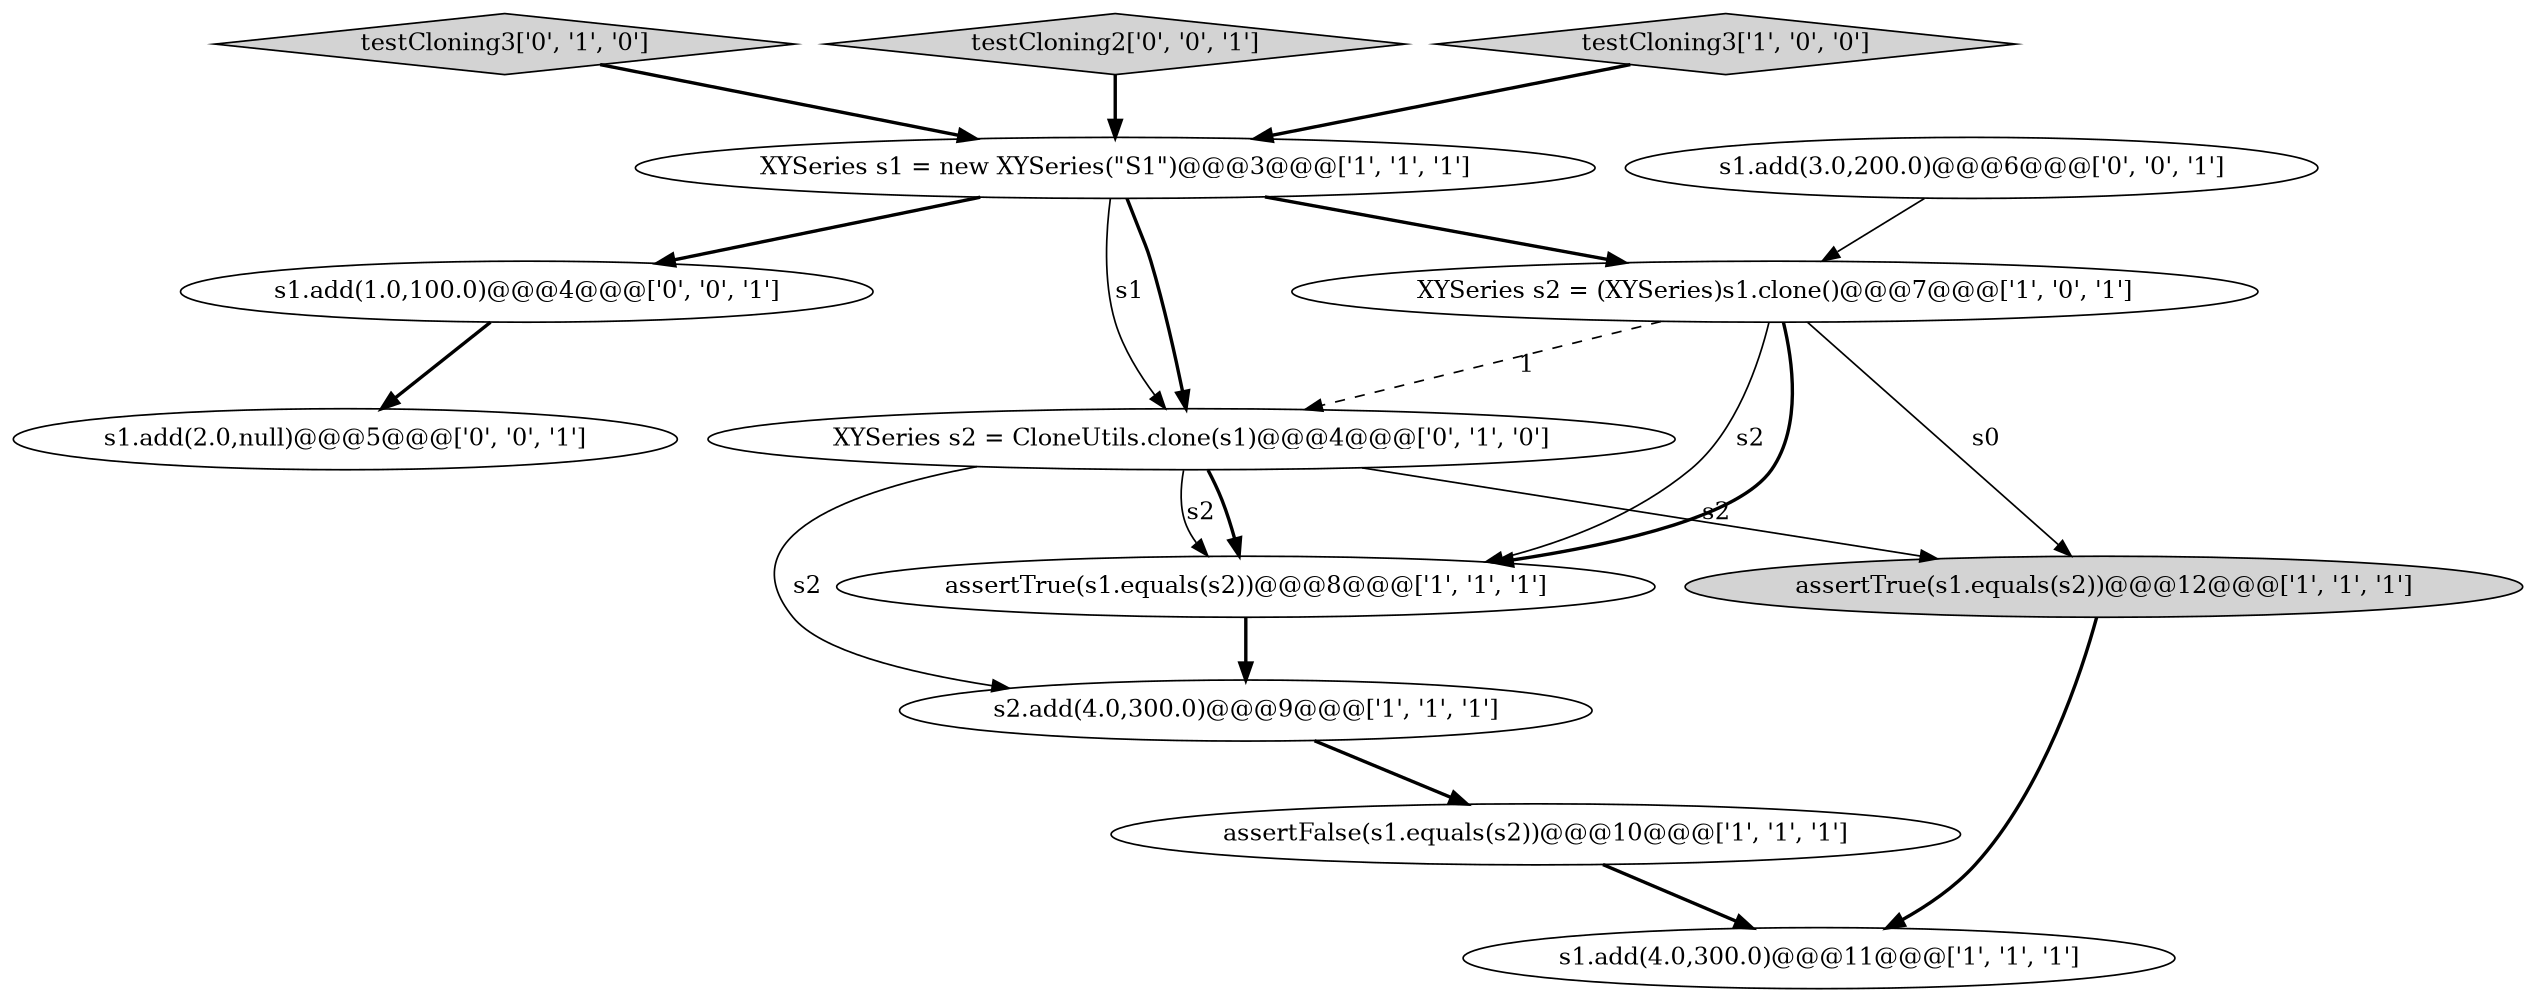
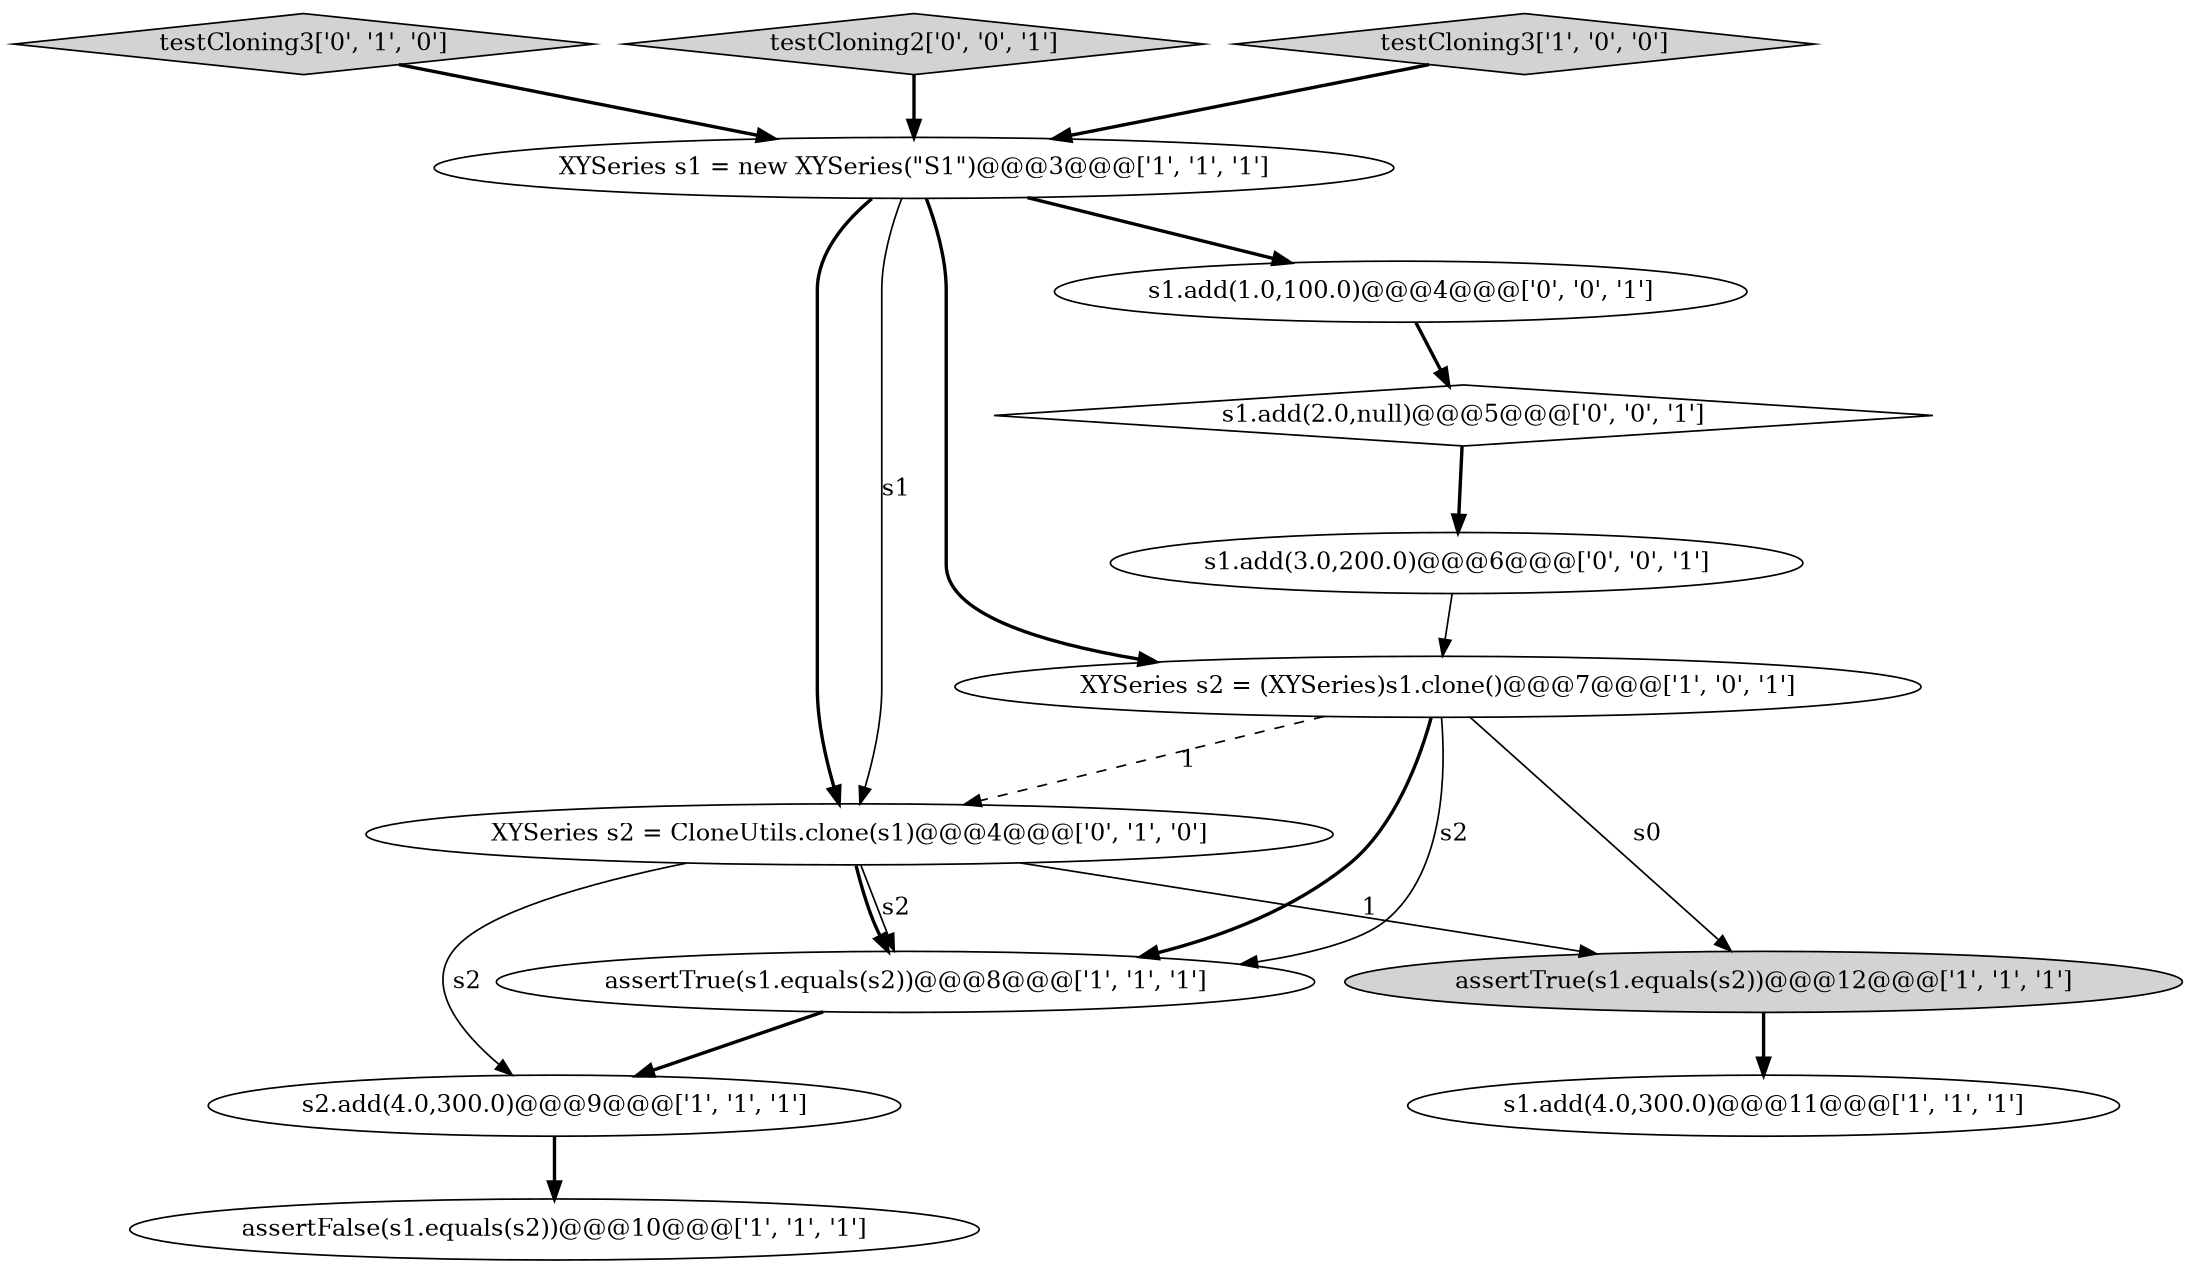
node "s1.add(2.0,null)@@@5@@@['0', '0', '1']": shape ellipse -> diamond
edge "s1.add(2.0,null)@@@5@@@['0', '0', '1']" -> "s1.add(3.0,200.0)@@@6@@@['0', '0', '1']": added
edge "XYSeries s2 = CloneUtils.clone(s1)@@@4@@@['0', '1', '0']" -> "assertTrue(s1.equals(s2))@@@12@@@['1', '1', '1']": label "s2" -> "1"
edge "assertFalse(s1.equals(s2))@@@10@@@['1', '1', '1']" -> "s1.add(4.0,300.0)@@@11@@@['1', '1', '1']": removed
